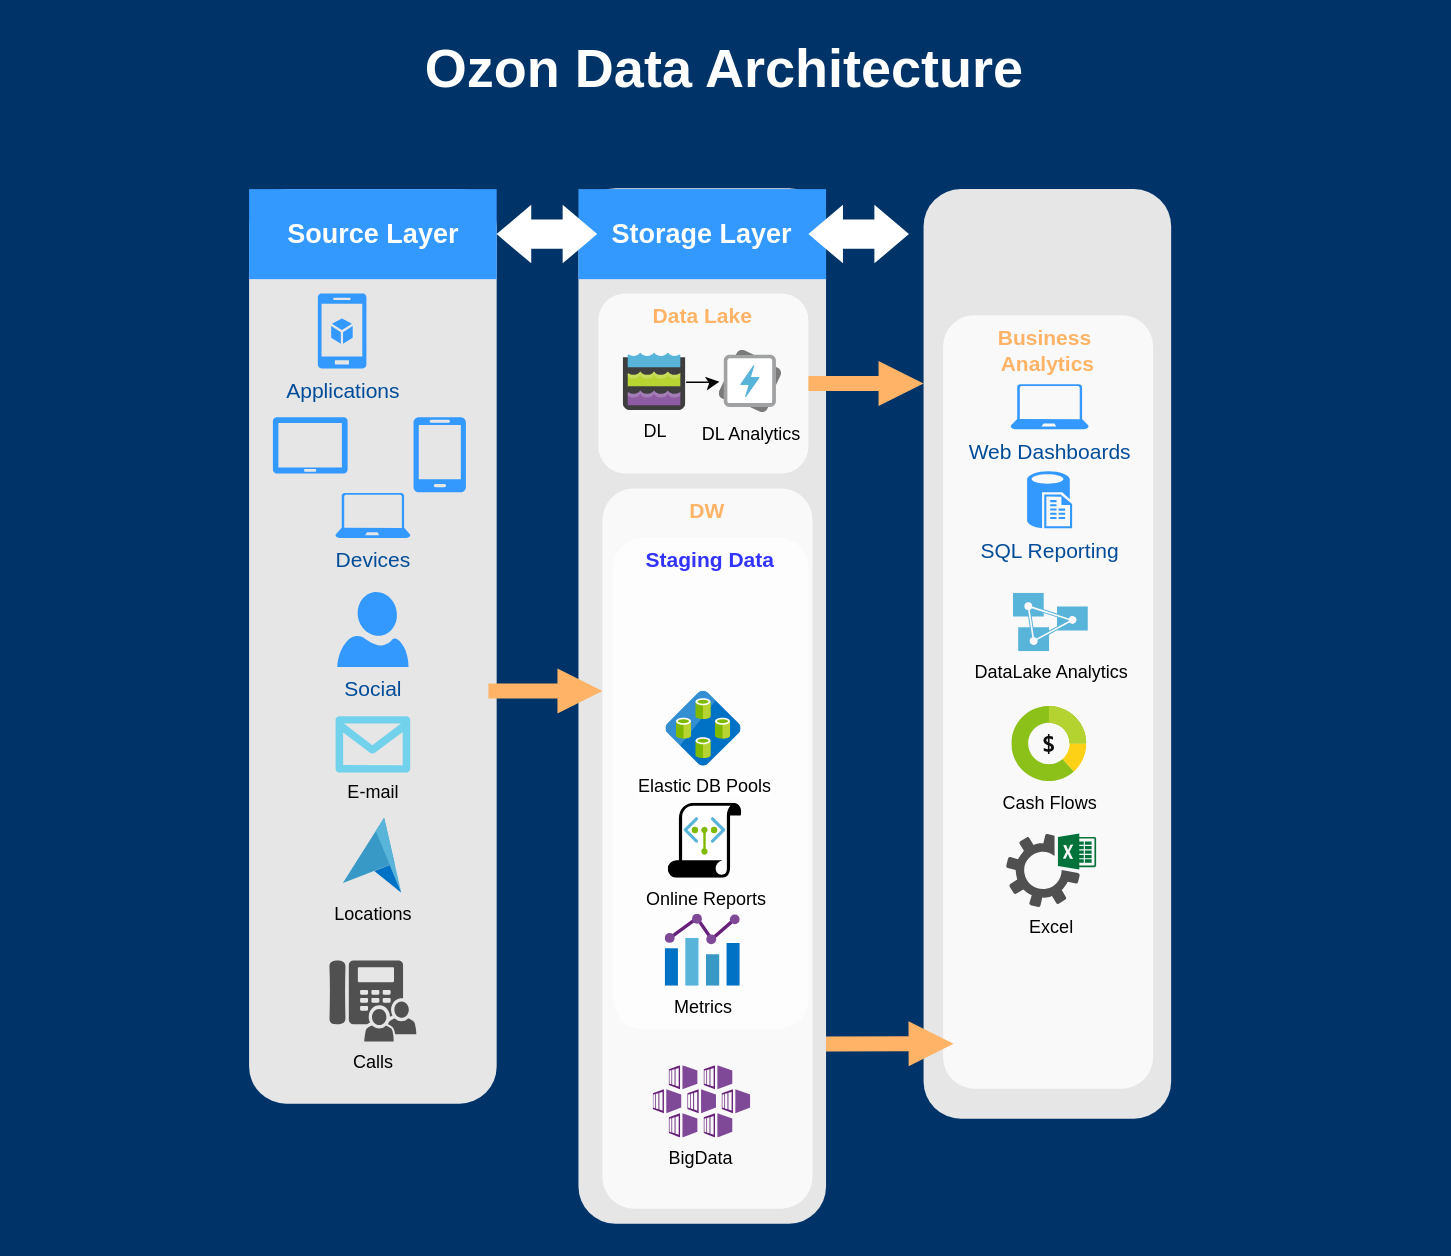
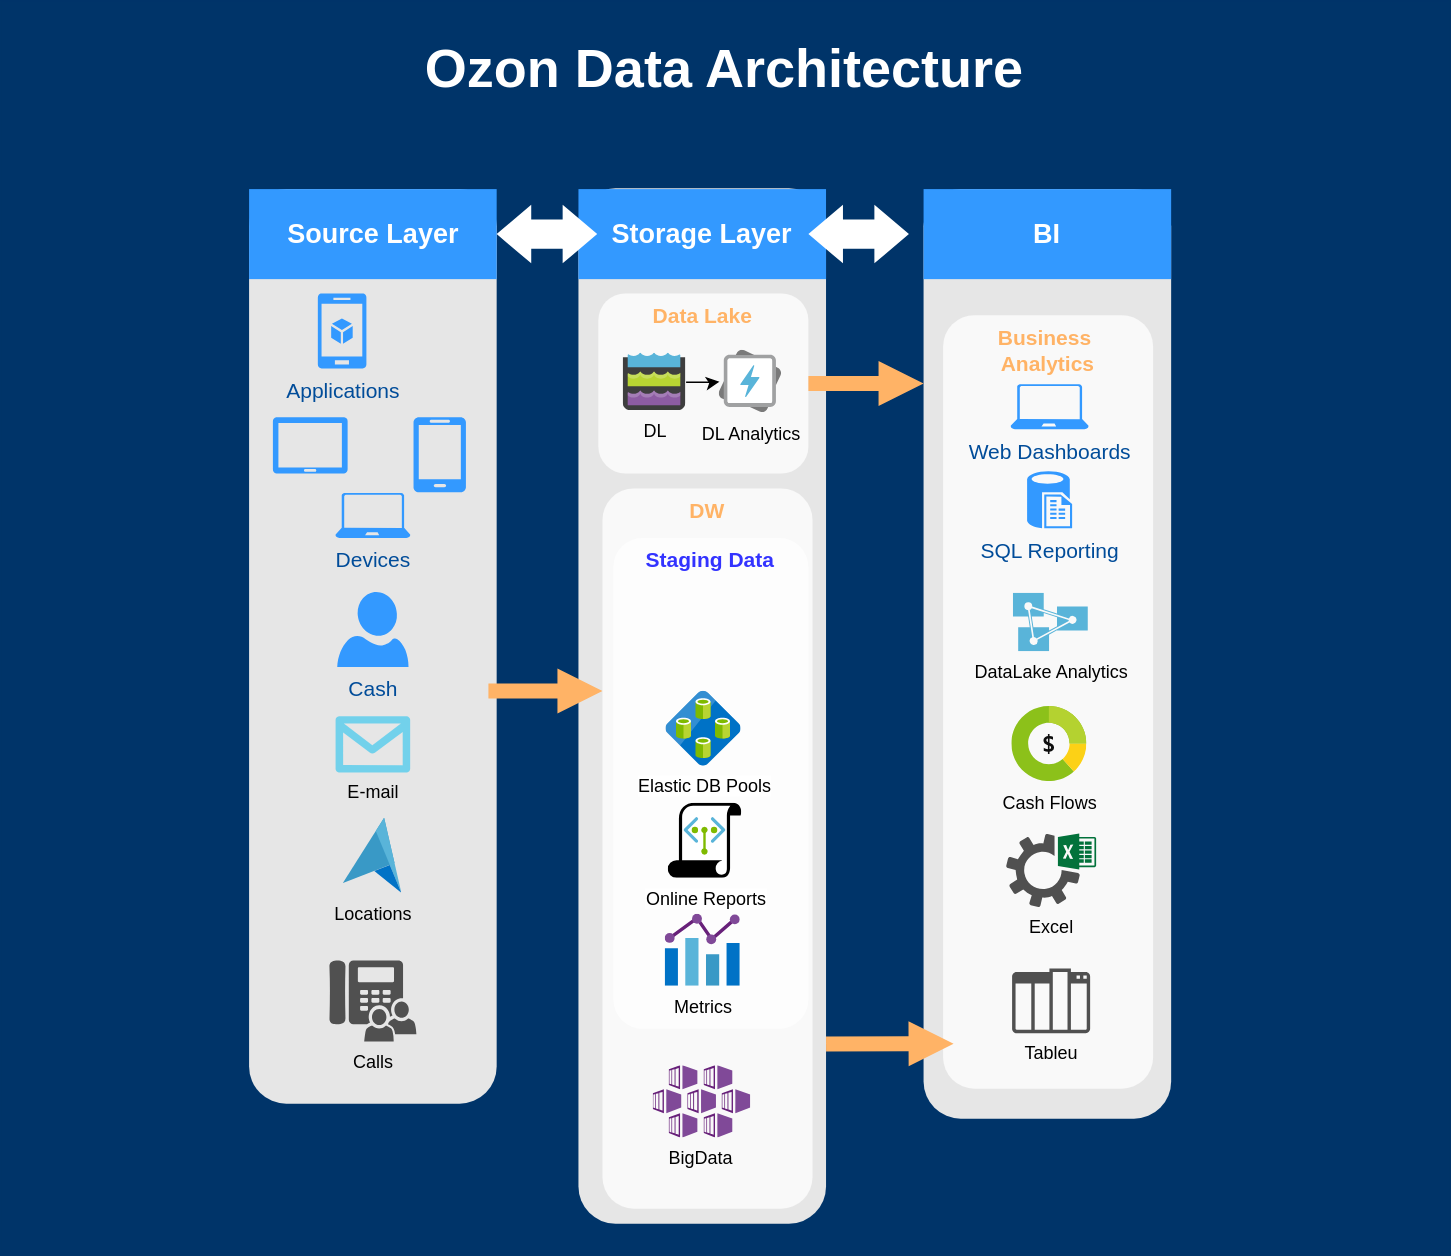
node "BI": added
node "Social": label "Social" -> "Cash"
node "Tableu": added
